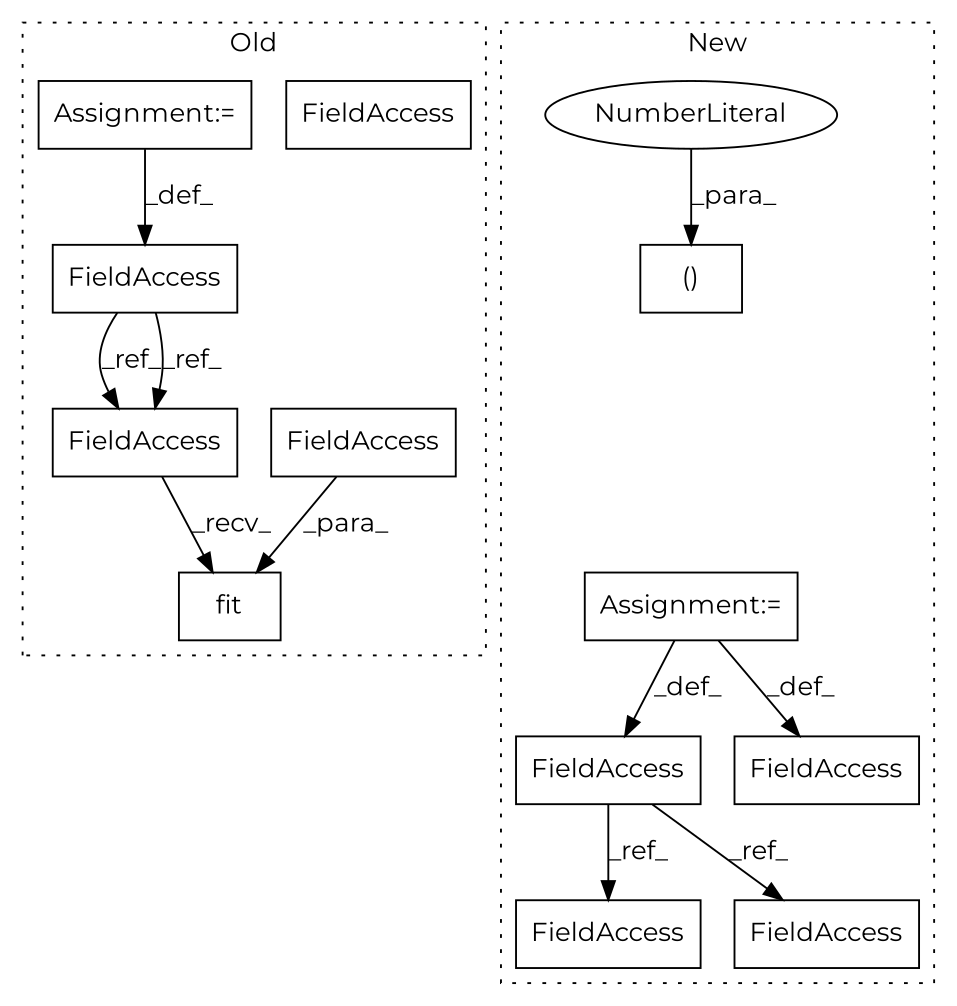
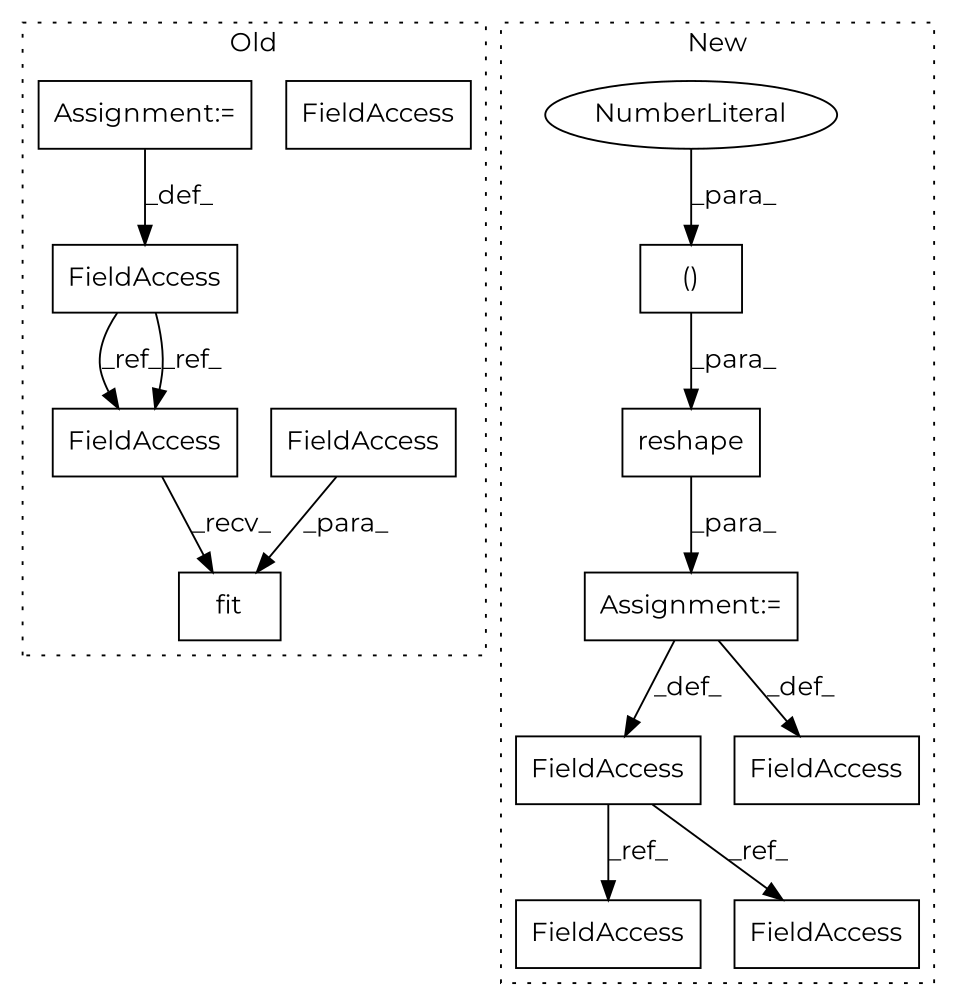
node "reshape": added
